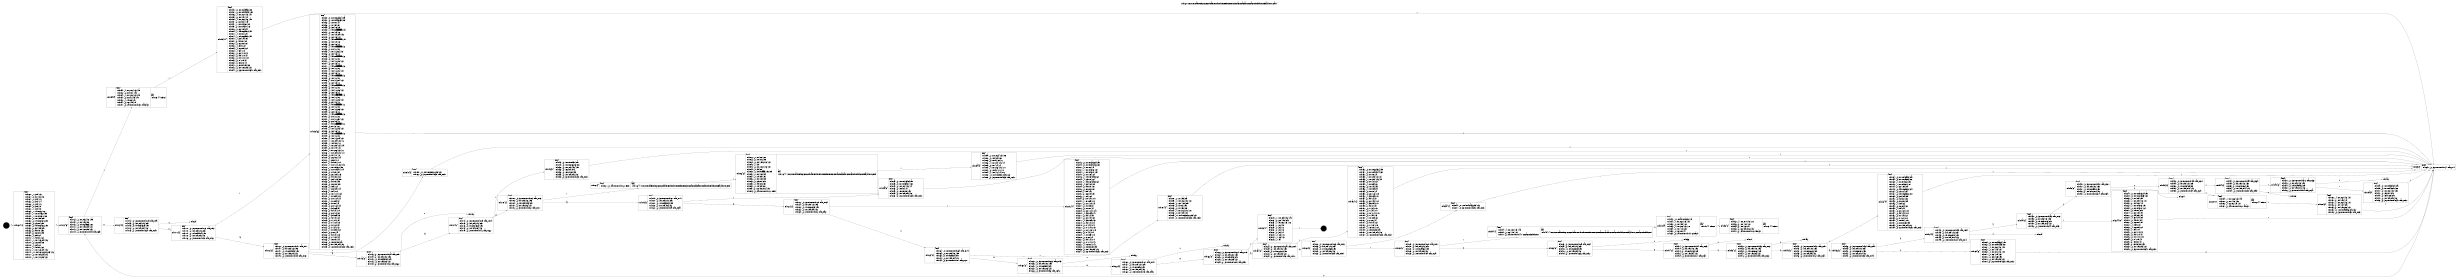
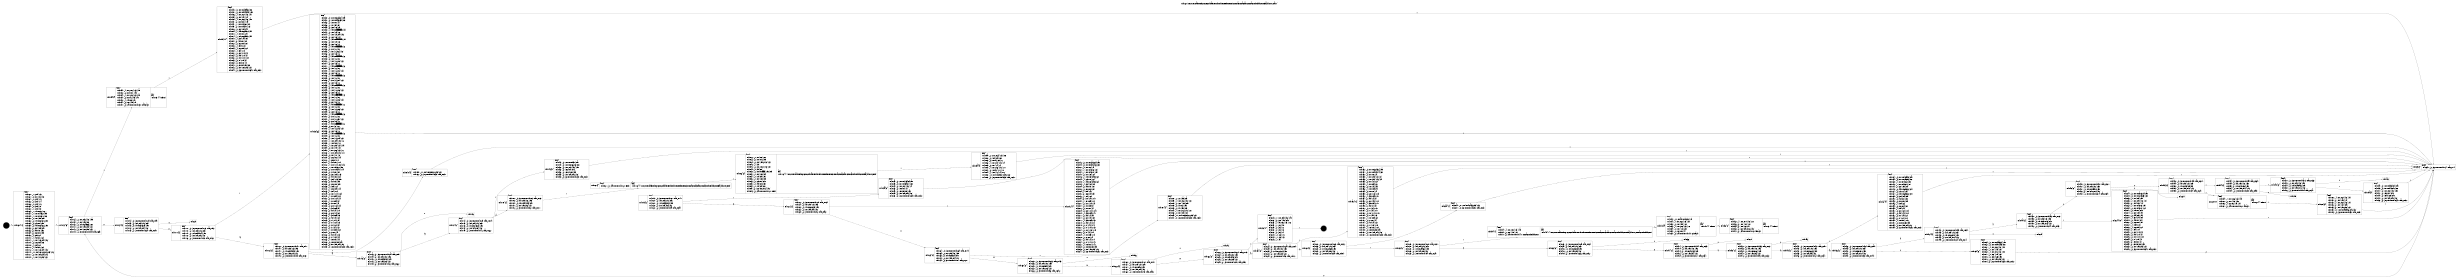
edge "0x4017e0 [28]" -> "0x4017fc [28]": removed, label "13"
